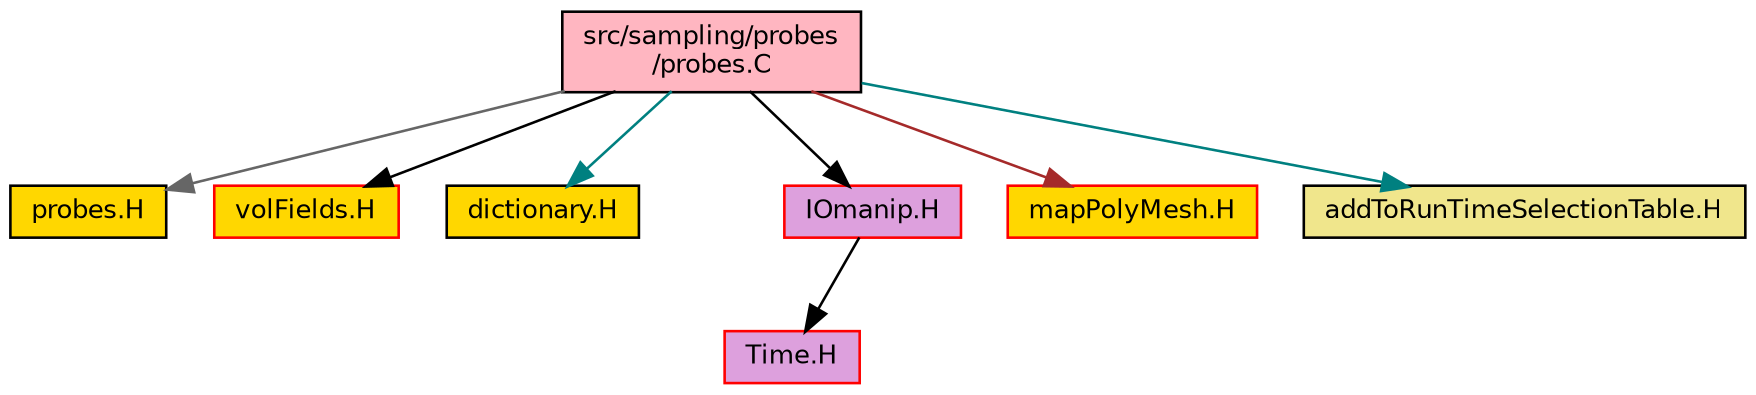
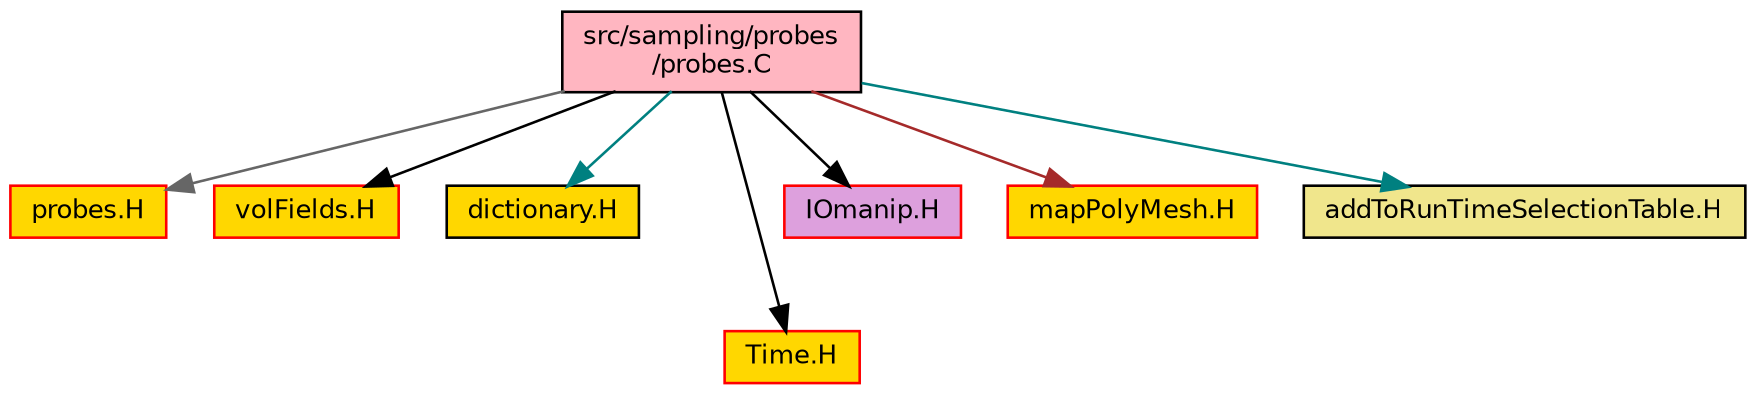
node "probes.H": color black -> red
edge "IOmanip.H" -> "Time.H": now "src/sampling/probes /probes.C" -> "Time.H"
node "Time.H": fillcolor plum -> gold
